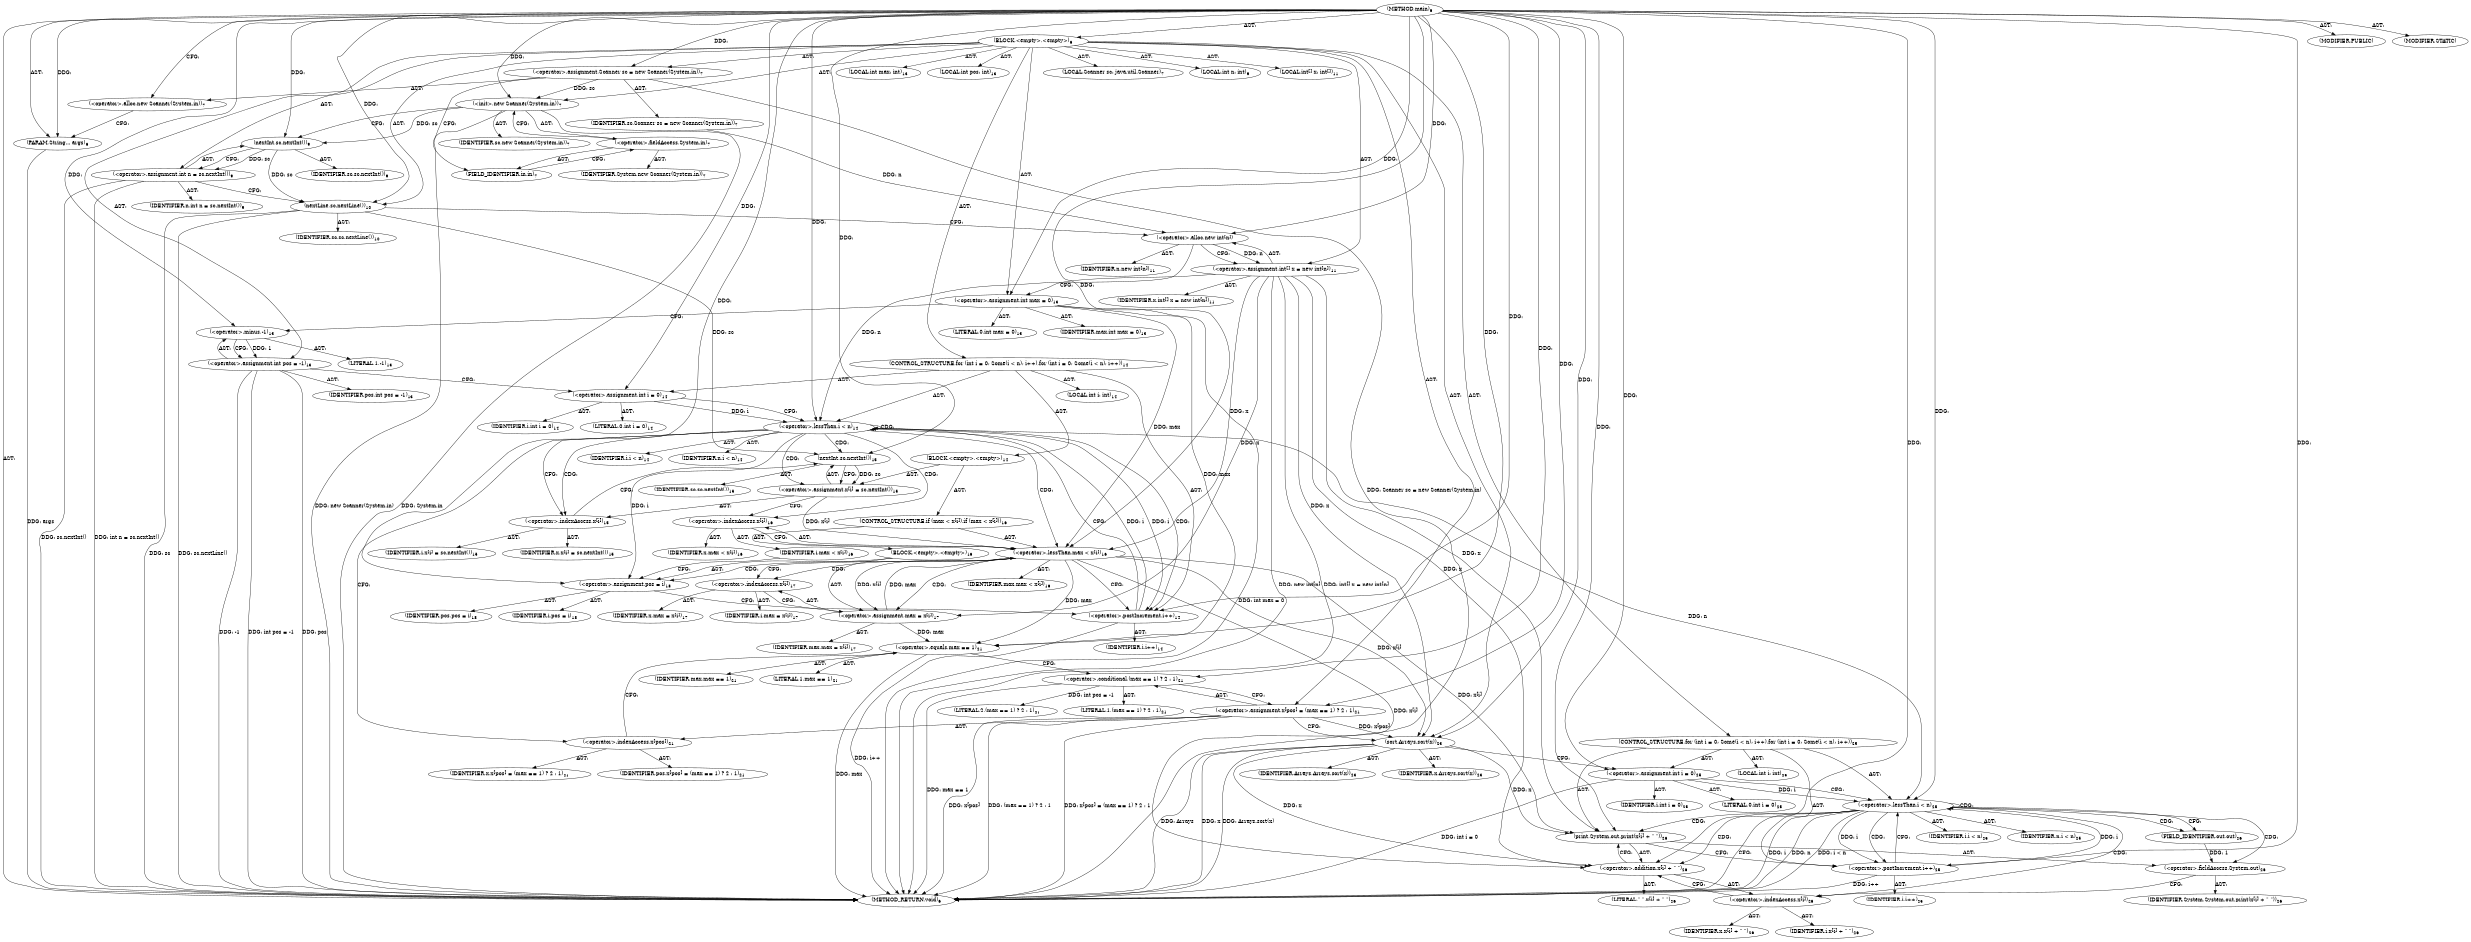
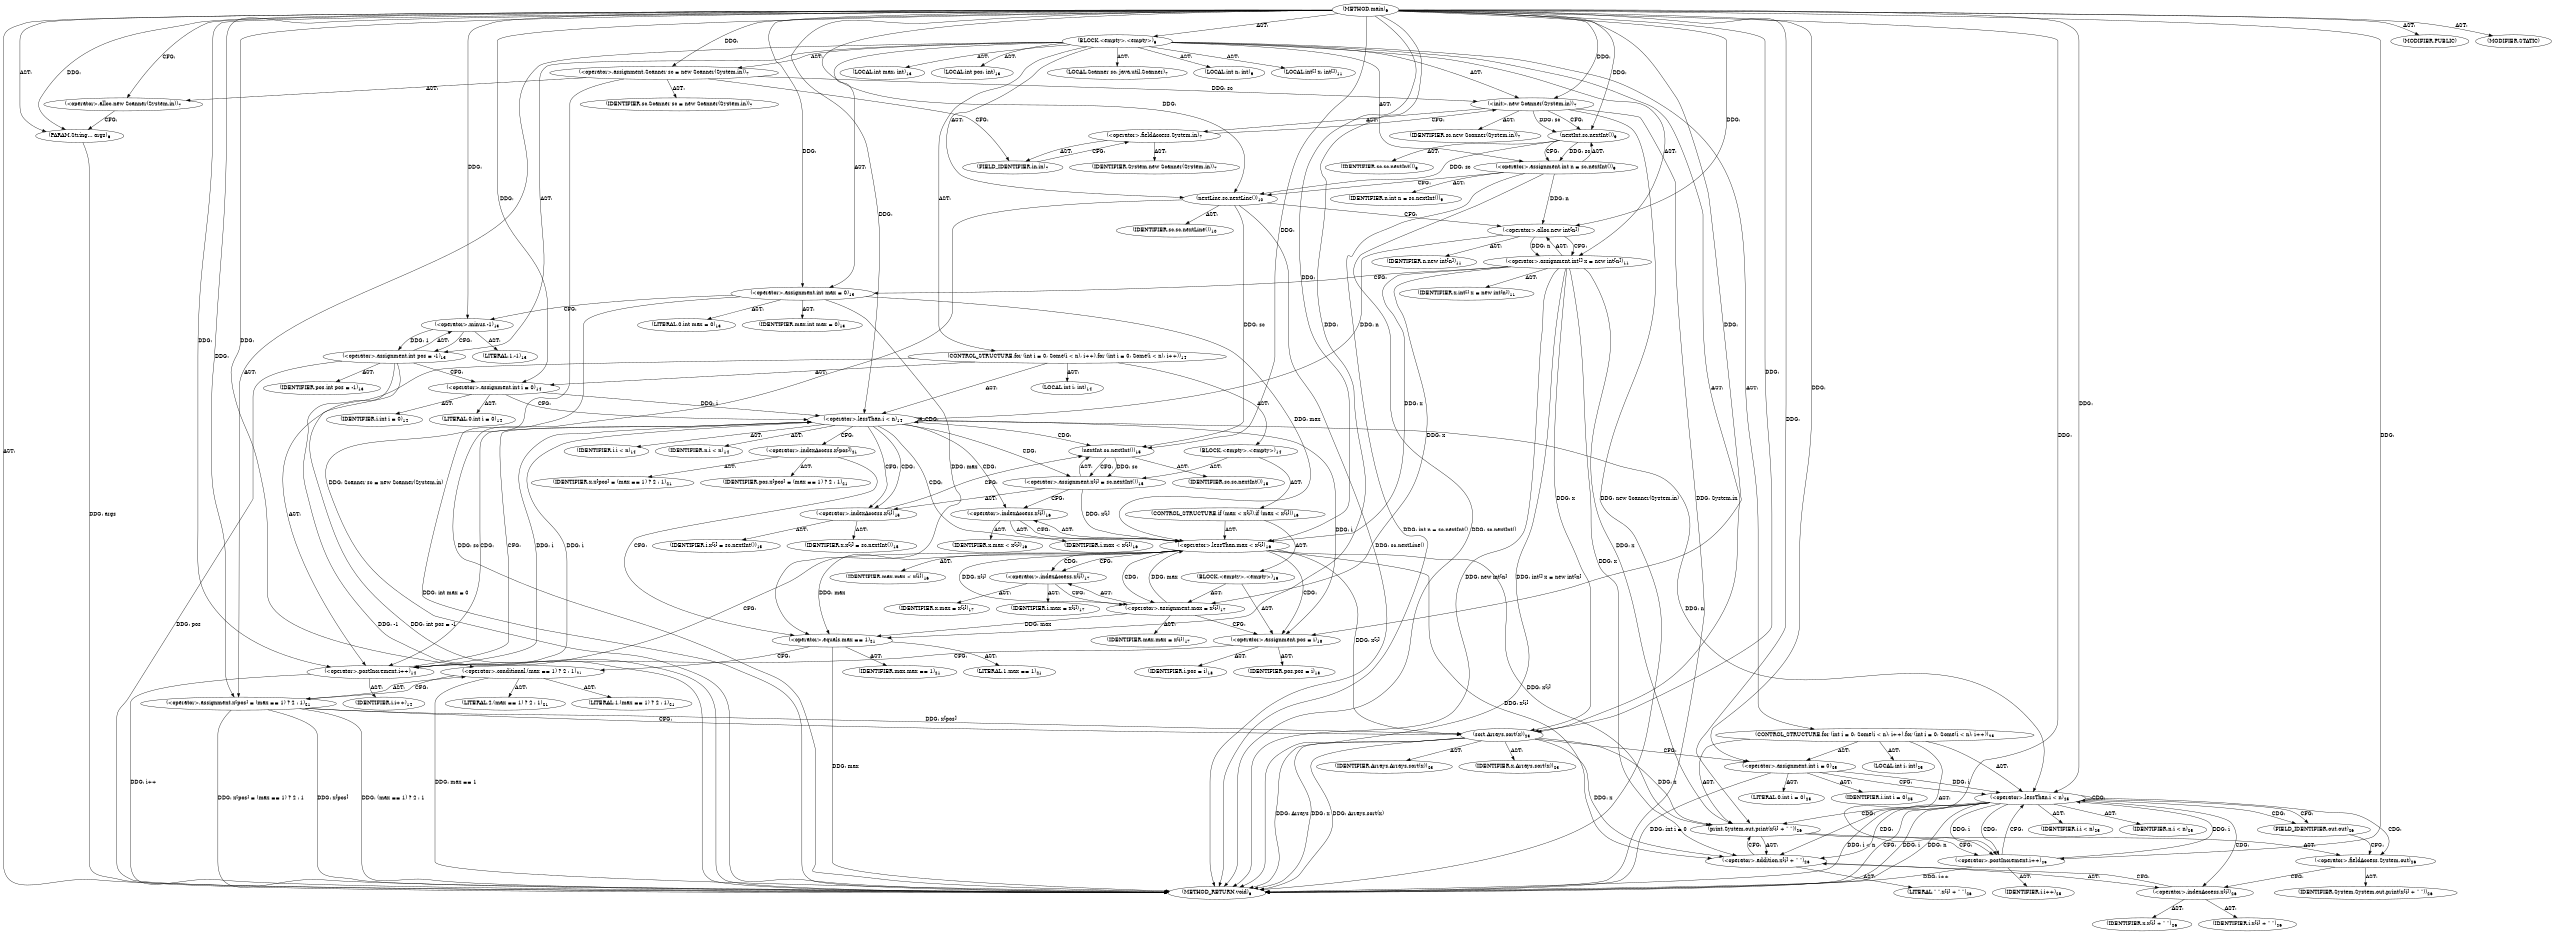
edge "(IDENTIFIER,sc,Scanner sc = new Scanner(System.in))" -> "(<operator>.alloc,new int[n])": now "(<operator>.assignment,int n = sc.nextInt())" -> "(<operator>.alloc,new int[n])"
edge "(IDENTIFIER,i,max < x[i])" -> "(<operator>.assignment,pos = i)": now "(<operator>.assignment,max = x[i])" -> "(<operator>.assignment,pos = i)"
edge "(<operator>.conditional,(max == 1) ? 2 : 1)" -> "(LITERAL,2,(max == 1) ? 2 : 1)": label "DDG: int pos = -1" -> "AST: "
edge "(<operator>.assignment,x[pos] = (max == 1) ? 2 : 1)" -> "(<operator>.indexAccess,x[pos])": removed, label "AST:"
edge "(FIELD_IDENTIFIER,out,out)" -> "(<operator>.fieldAccess,System.out)": label "DDG: 1" -> "CFG: "
